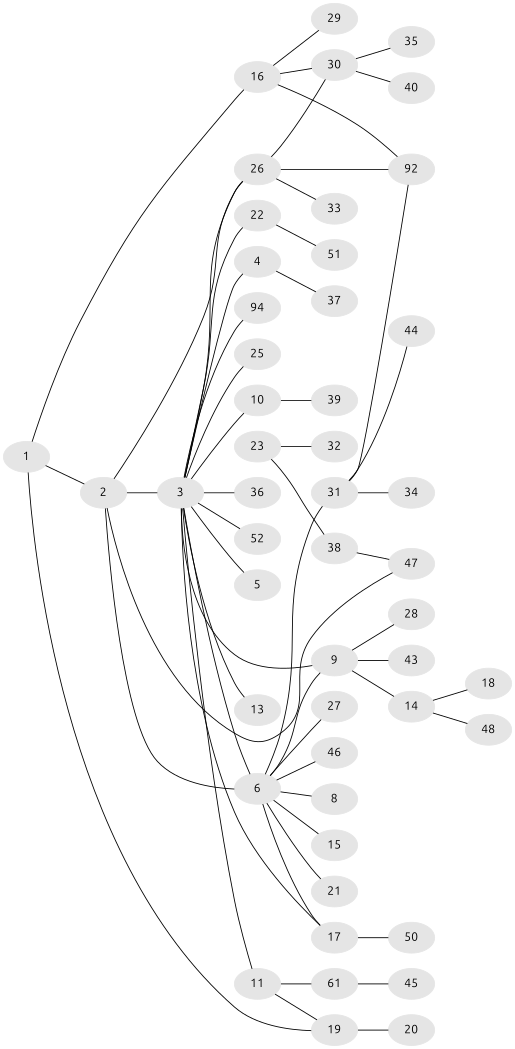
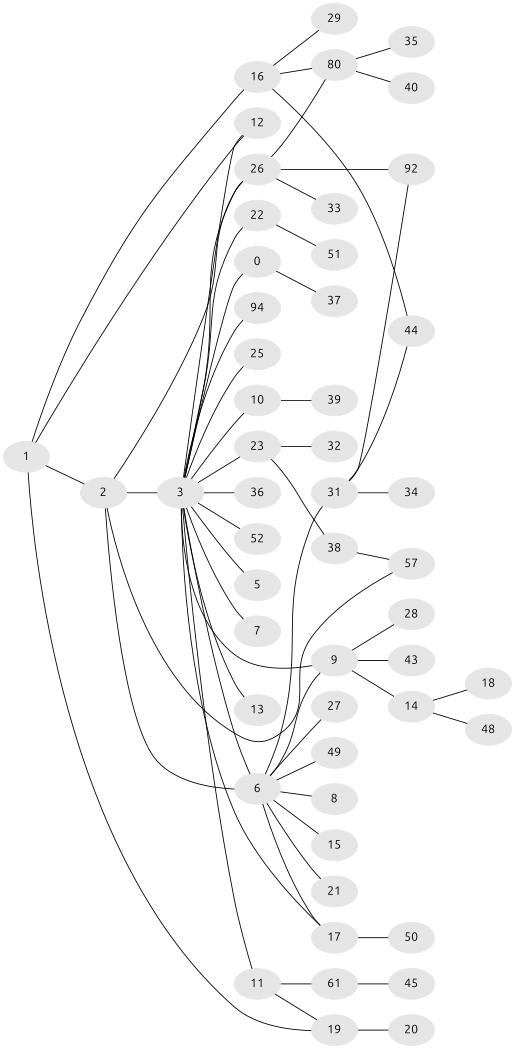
node "30": label "30" -> "80"
edge "16" -- "92": now "16" -- "44"
node "12": added
node "4": label "4" -> "0"
edge "23" -- "3": added
node "47": label "47" -> "57"
node "7": added
node "46": label "46" -> "49"
